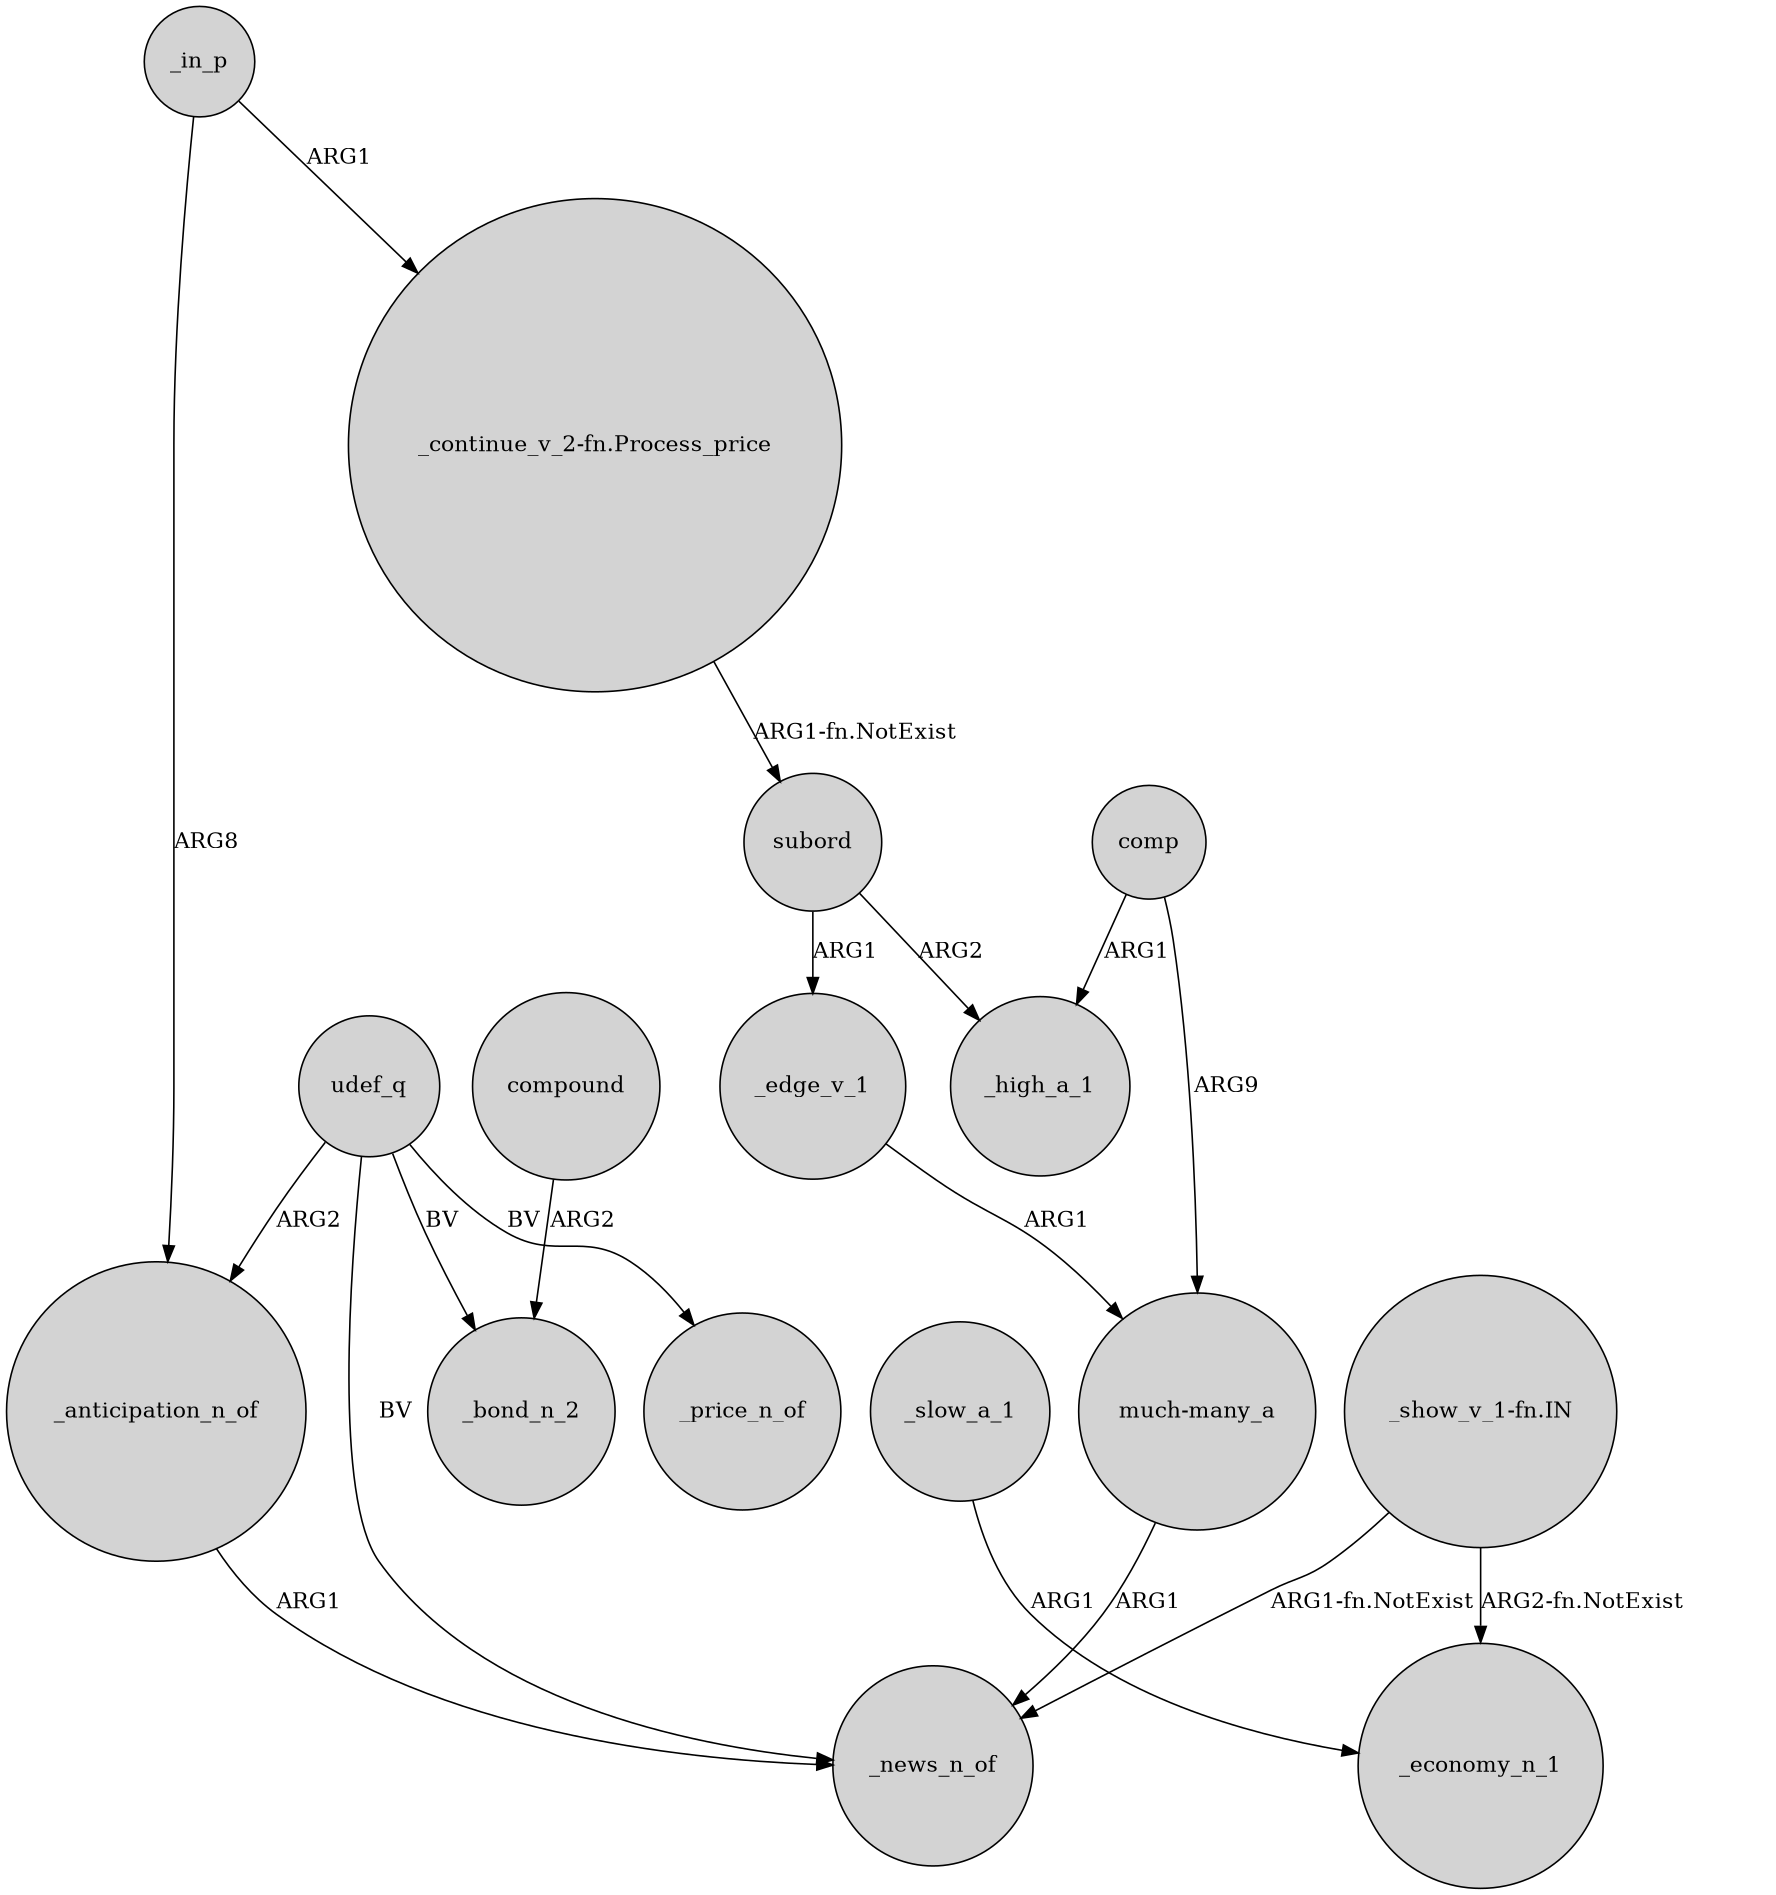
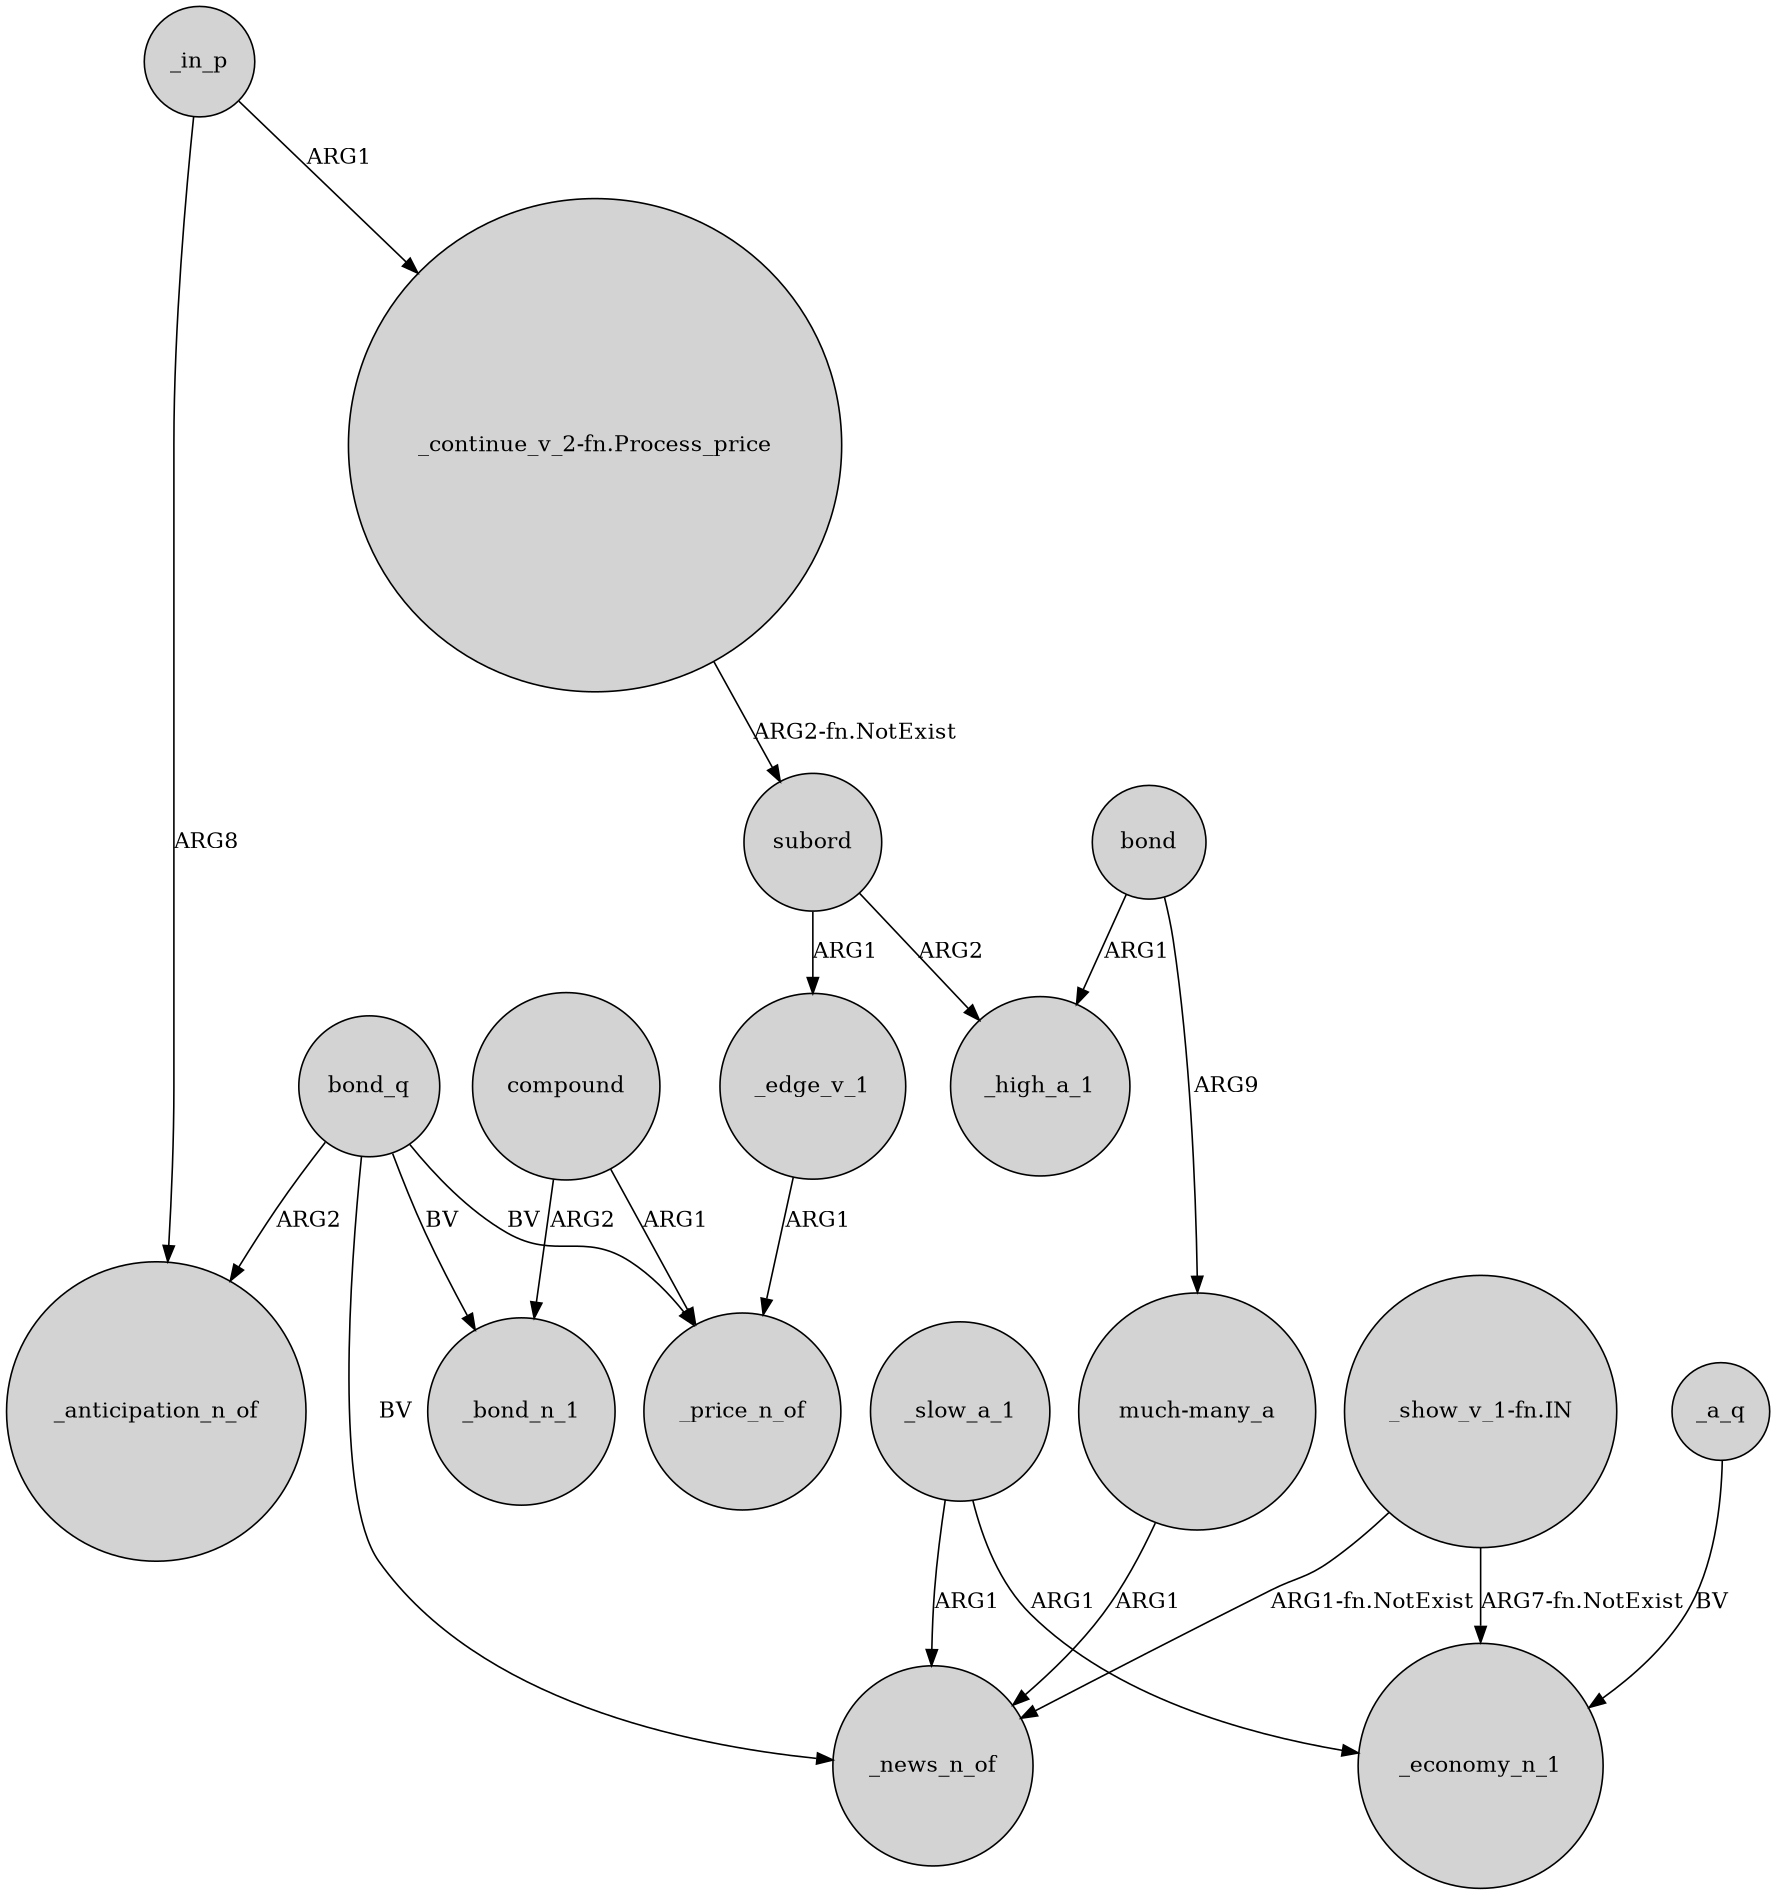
edge "_continue_v_2-fn.Process_price" -> "subord": label "ARG1-fn.NotExist" -> "ARG2-fn.NotExist"
node "comp": label "comp" -> "bond"
node "udef_q": label "udef_q" -> "bond_q"
edge "_edge_v_1" -> "much-many_a": now "_edge_v_1" -> "_price_n_of"
edge "compound" -> "_price_n_of": added, label "ARG1"
node "_bond_n_2": label "_bond_n_2" -> "_bond_n_1"
node "_a_q": added
edge "_show_v_1-fn.IN" -> "_economy_n_1": label "ARG2-fn.NotExist" -> "ARG7-fn.NotExist"
edge "_anticipation_n_of" -> "_news_n_of": now "_slow_a_1" -> "_news_n_of"
